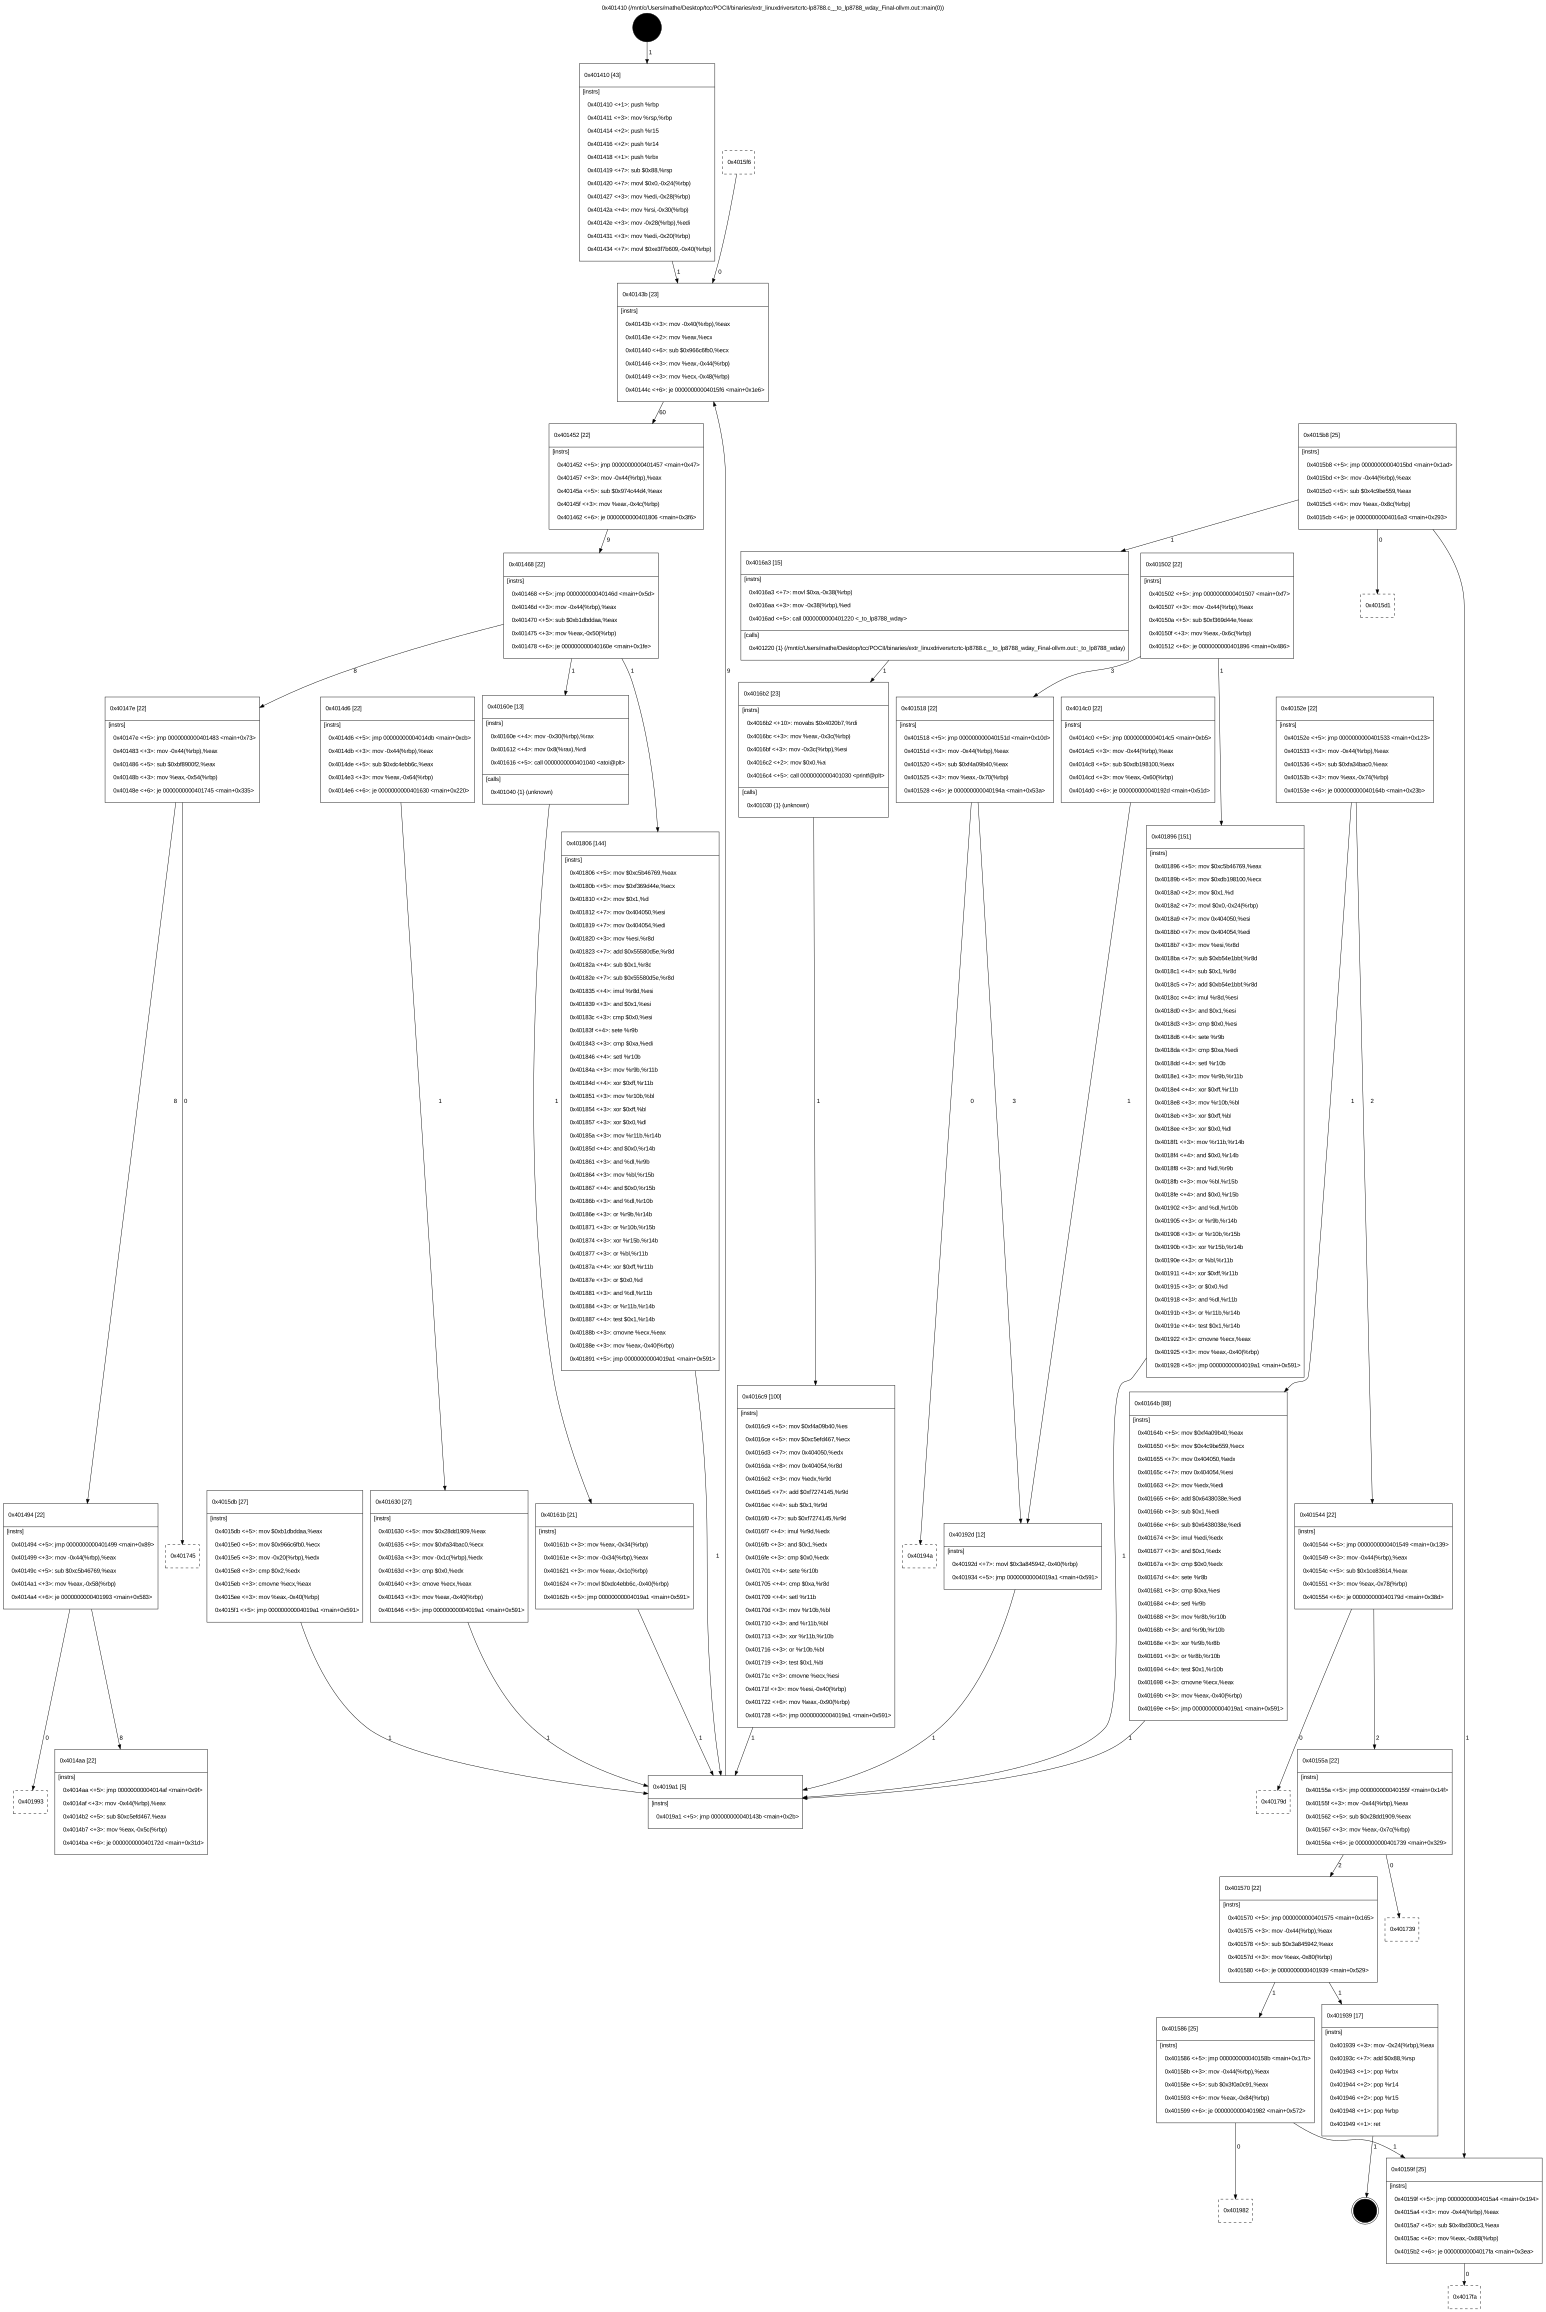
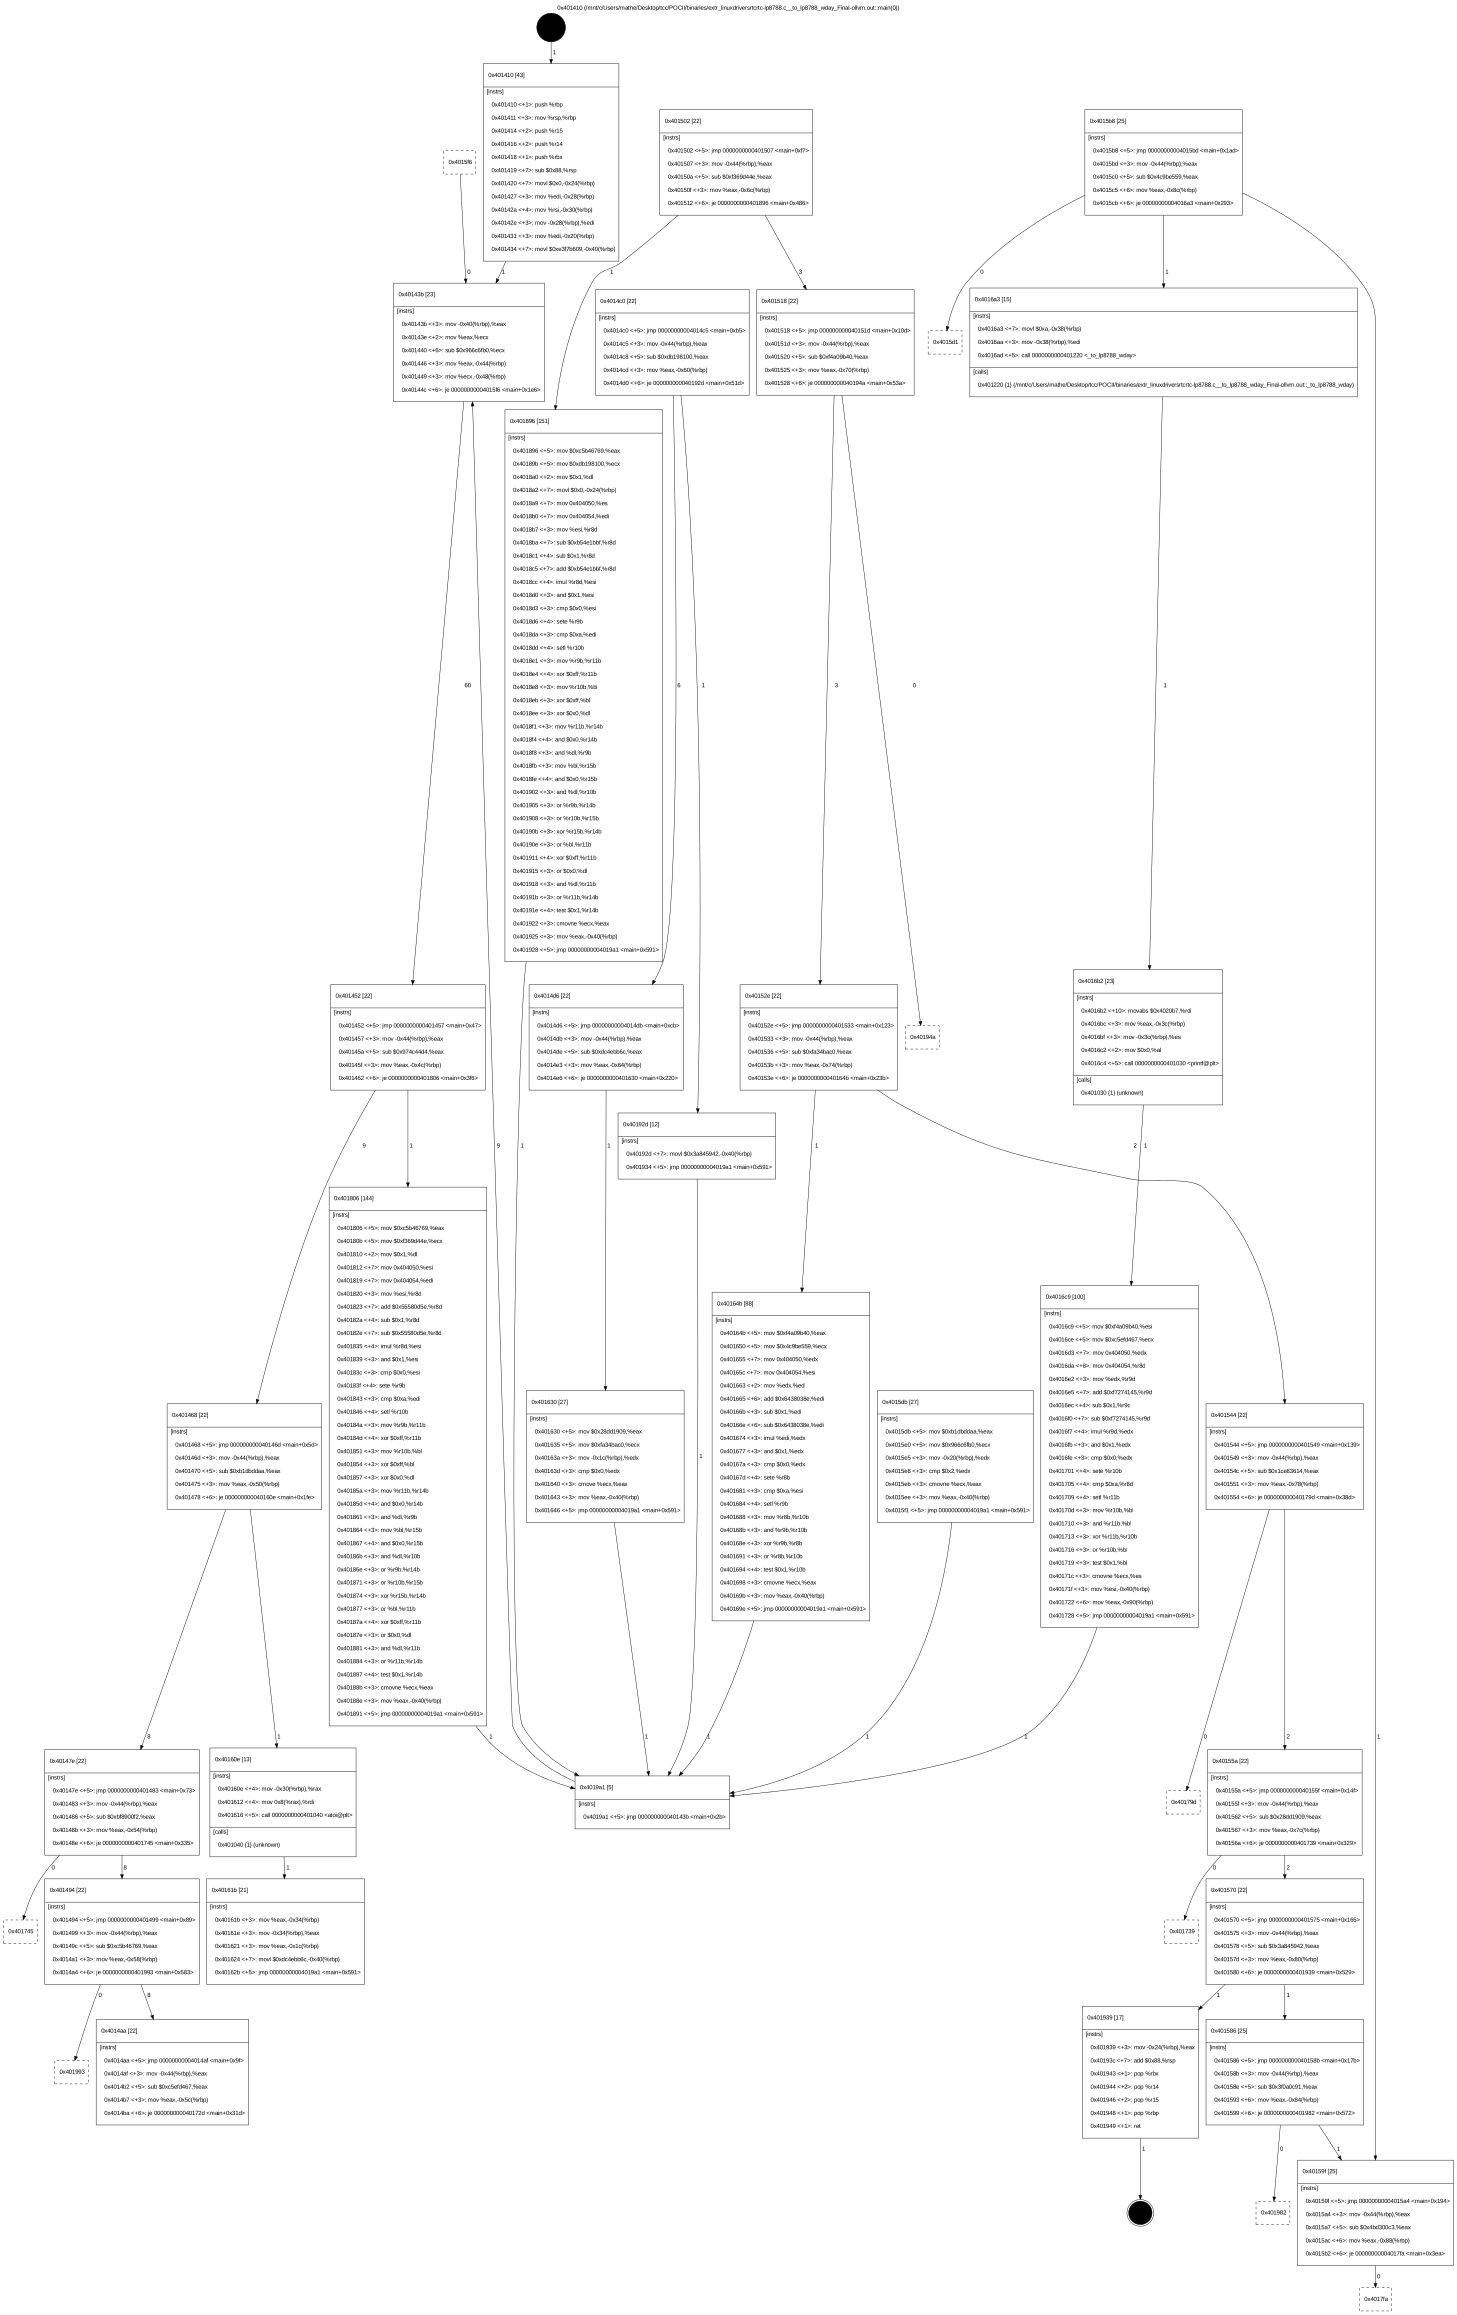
edge "0x4014c0 [22]" -> "0x4014d6 [22]": added, label "6"
edge "0x401468 [22]" -> "0x401806 [144]": now "0x401452 [22]" -> "0x401806 [144]"
edge "0x401518 [22]" -> "0x40192d [12]": now "0x401518 [22]" -> "0x40152e [22]"
edge "0x40161b [21]" -> "0x4019a1 [5]": removed, label "1"
